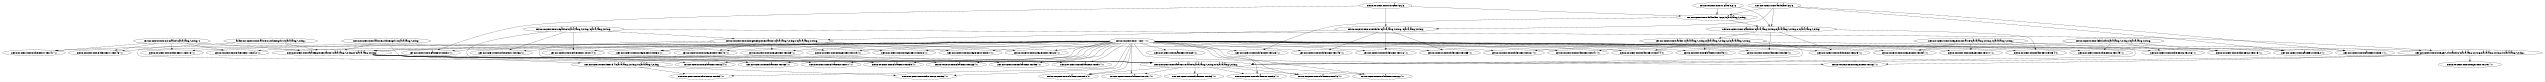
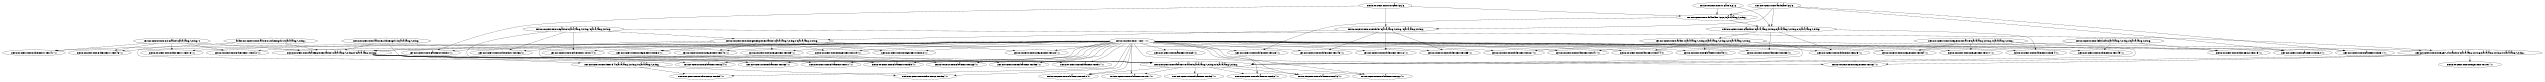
node "net.mooctest.ALUIntegerTest.test37()V": removed
node "net.mooctest.ALUAdderTest.test34()V": label "net.mooctest.ALUAdderTest.test34()V" -> "init.mooctest.ALUAdderTest.test34()V"
node "net.mooctest.ALUOtherTest2.test16()V": removed
